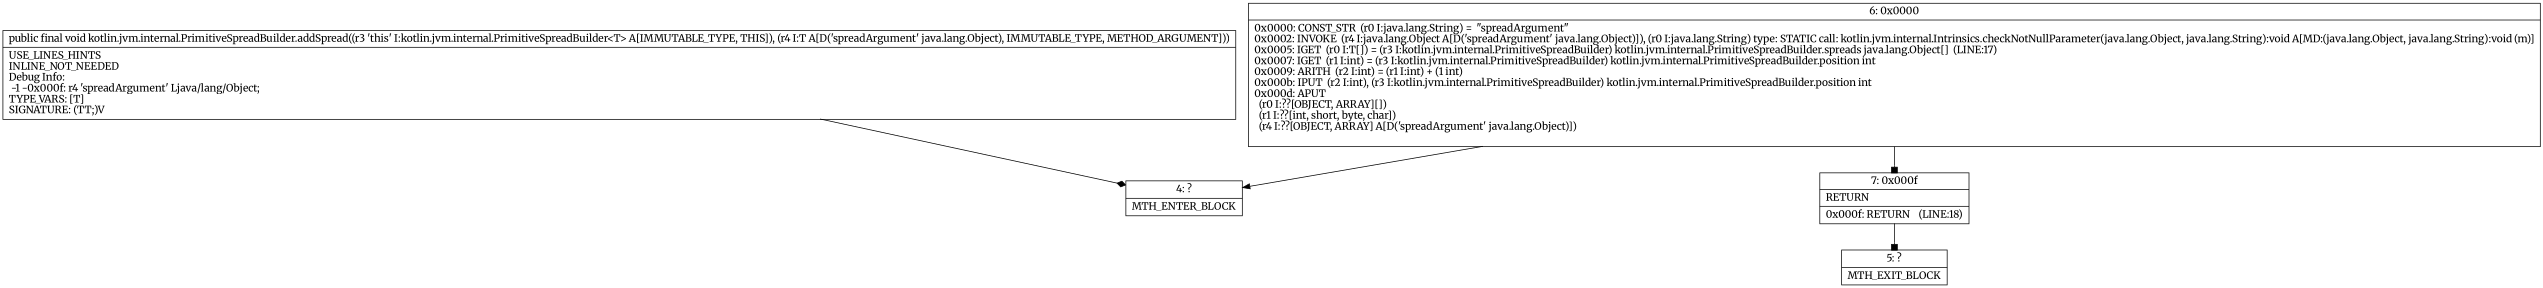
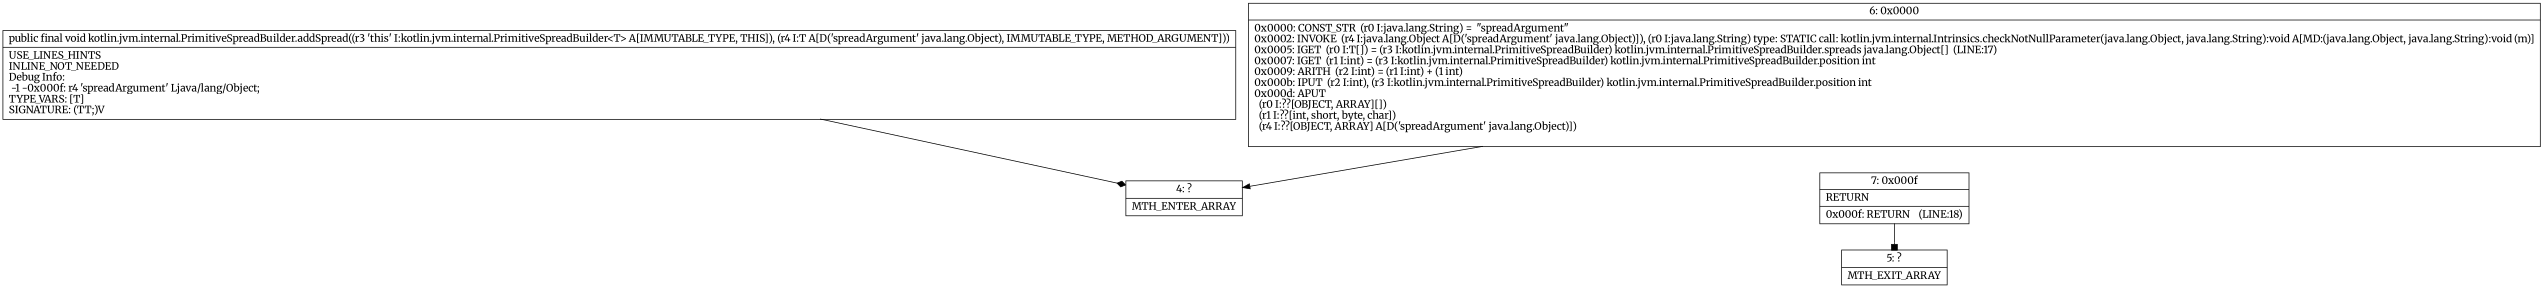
edge "6: 0x0000" -> "7: 0x000f": removed
node "4: ?": text "MTH_ENTER_BLOCK" -> "MTH_ENTER_ARRAY"
node "5: ?": text "MTH_EXIT_BLOCK" -> "MTH_EXIT_ARRAY"
